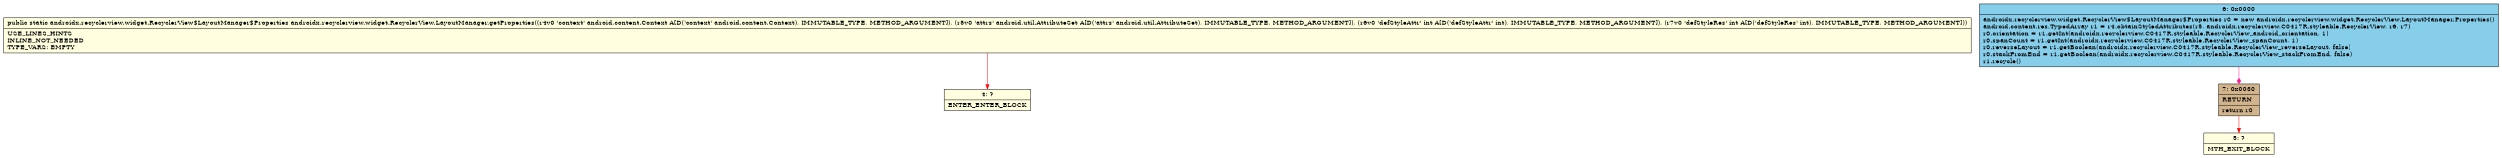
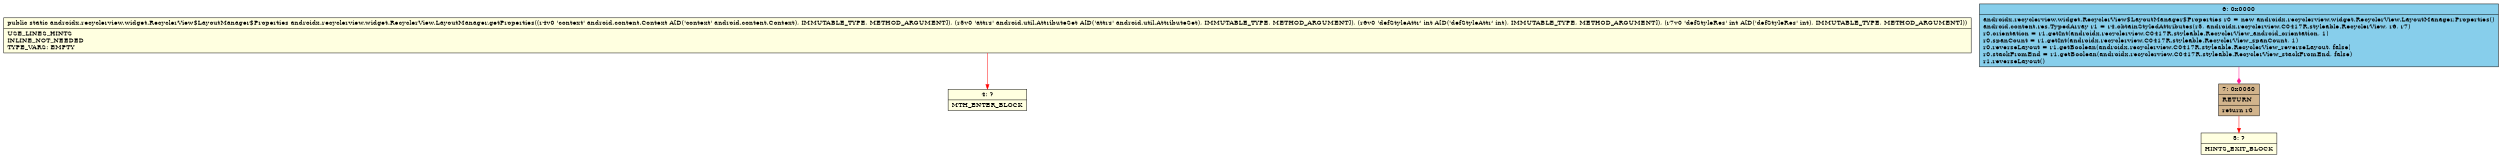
node "6: 0x0000": text "r1.recycle()" -> "r1.reverseLayout()"
node "4: ?": text "ENTER_ENTER_BLOCK" -> "MTH_ENTER_BLOCK"
node "5: ?": text "MTH_EXIT_BLOCK" -> "HINTS_EXIT_BLOCK"
